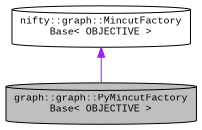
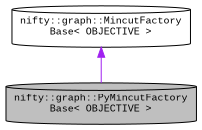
node "graph::graph::PyMincutFactory Base< OBJECTIVE >": label "graph::graph::PyMincutFactory Base< OBJECTIVE >" -> "nifty::graph::PyMincutFactory Base< OBJECTIVE >"
